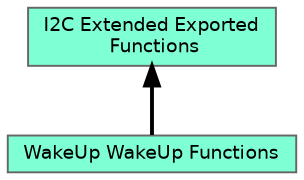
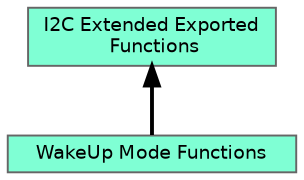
node "WakeUp WakeUp Functions": label "WakeUp WakeUp Functions" -> "WakeUp Mode Functions"
